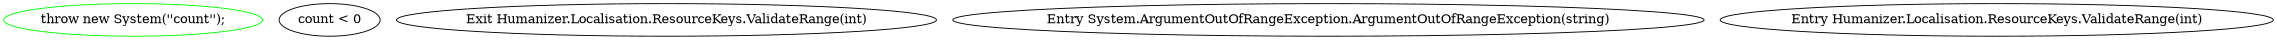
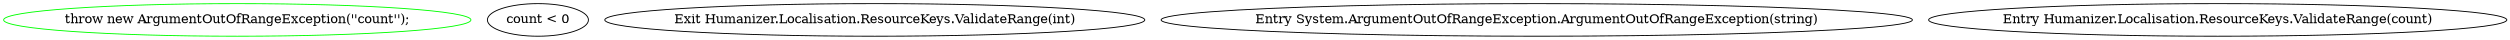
node "throw new System(''count'');": label "throw new System(''count'');" -> "throw new ArgumentOutOfRangeException(''count'');"
node "Entry Humanizer.Localisation.ResourceKeys.ValidateRange(int)": label "Entry Humanizer.Localisation.ResourceKeys.ValidateRange(int)" -> "Entry Humanizer.Localisation.ResourceKeys.ValidateRange(count)"
